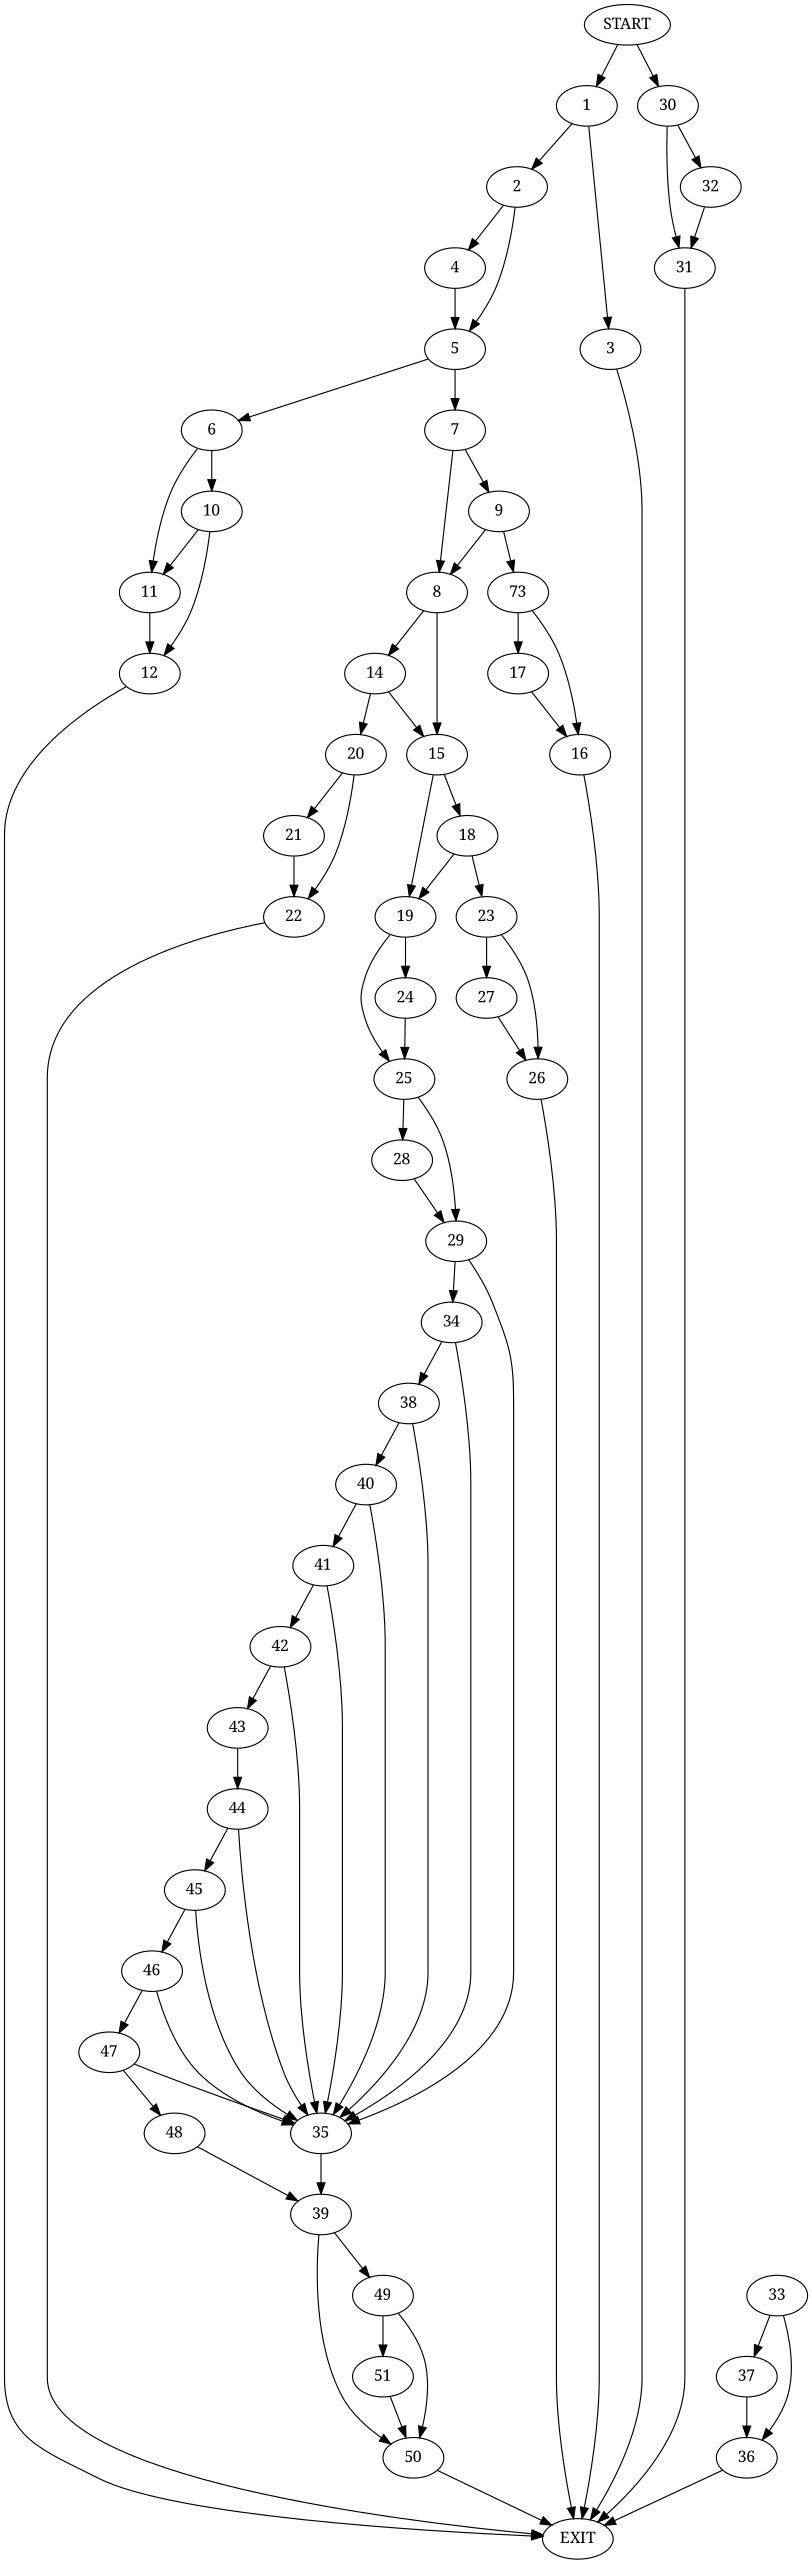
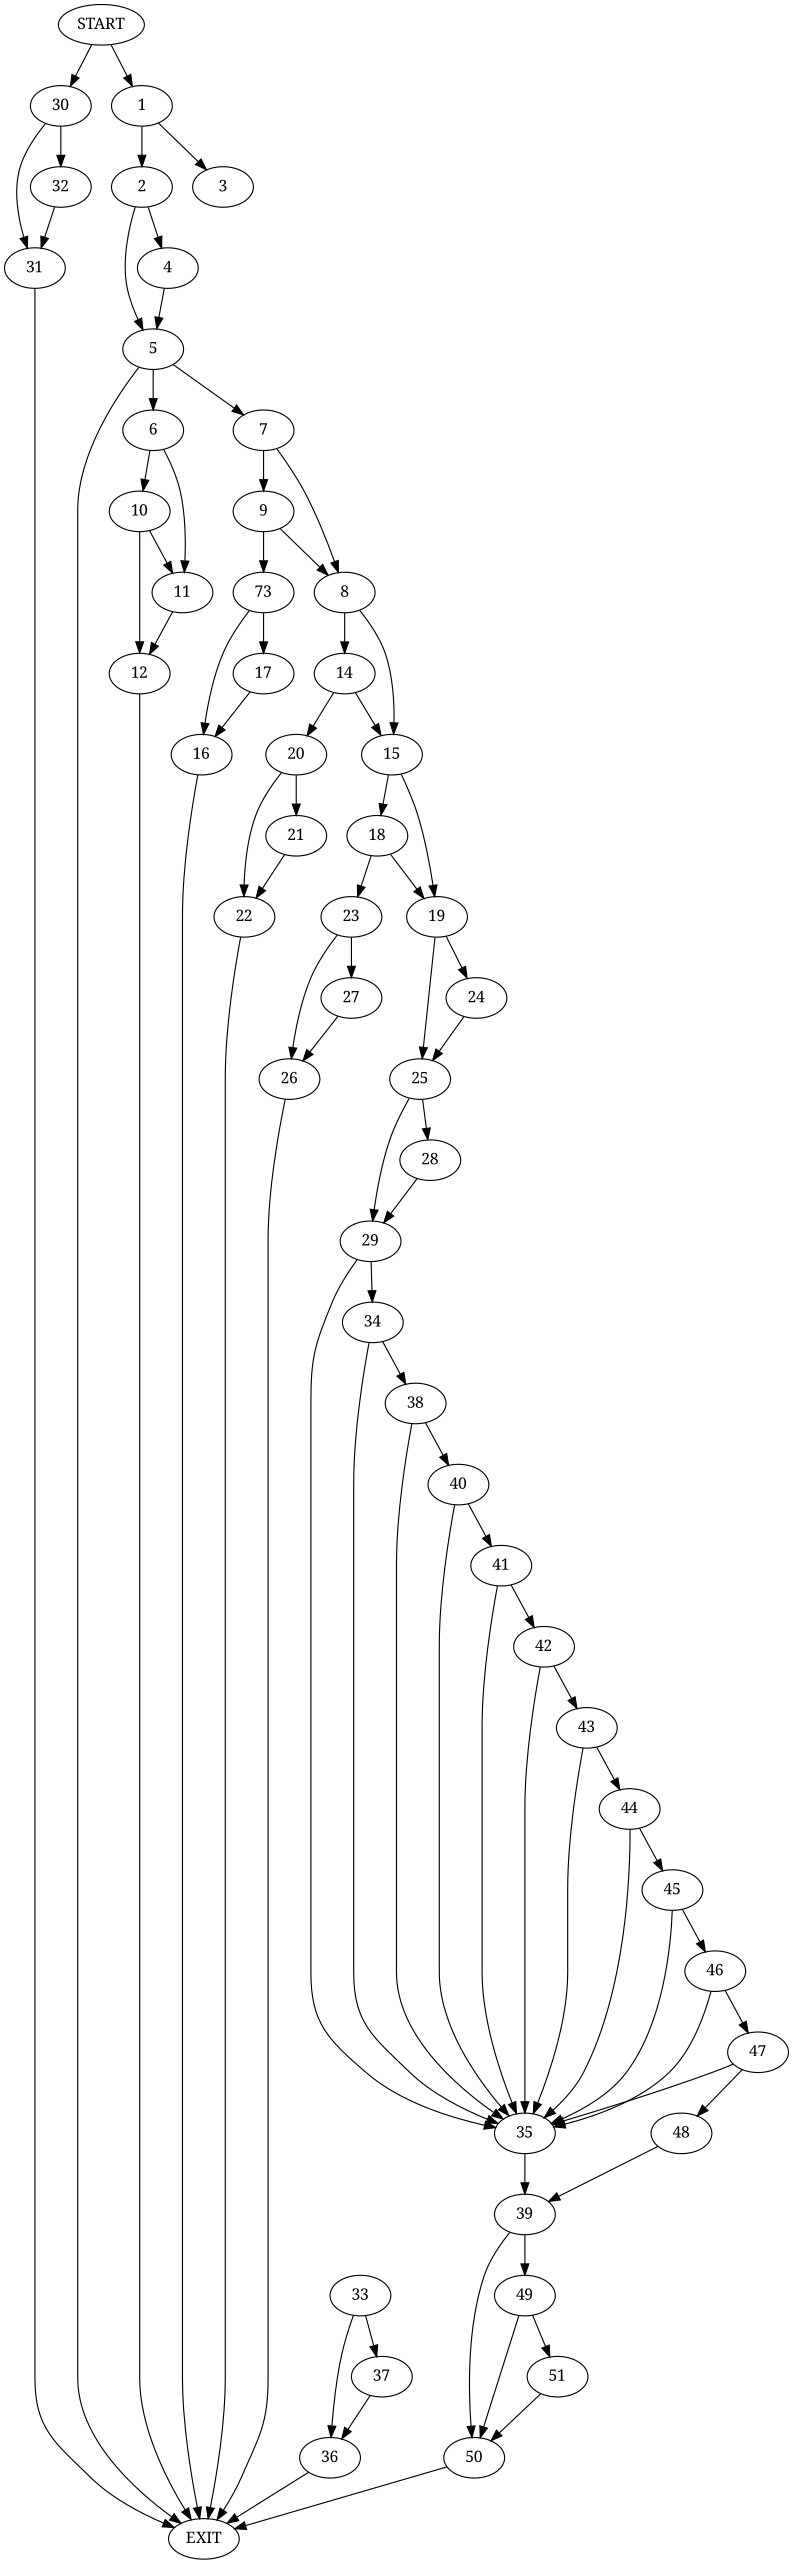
edge "3" -> "EXIT": now "5" -> "EXIT"
edge "43" -> "35": added
